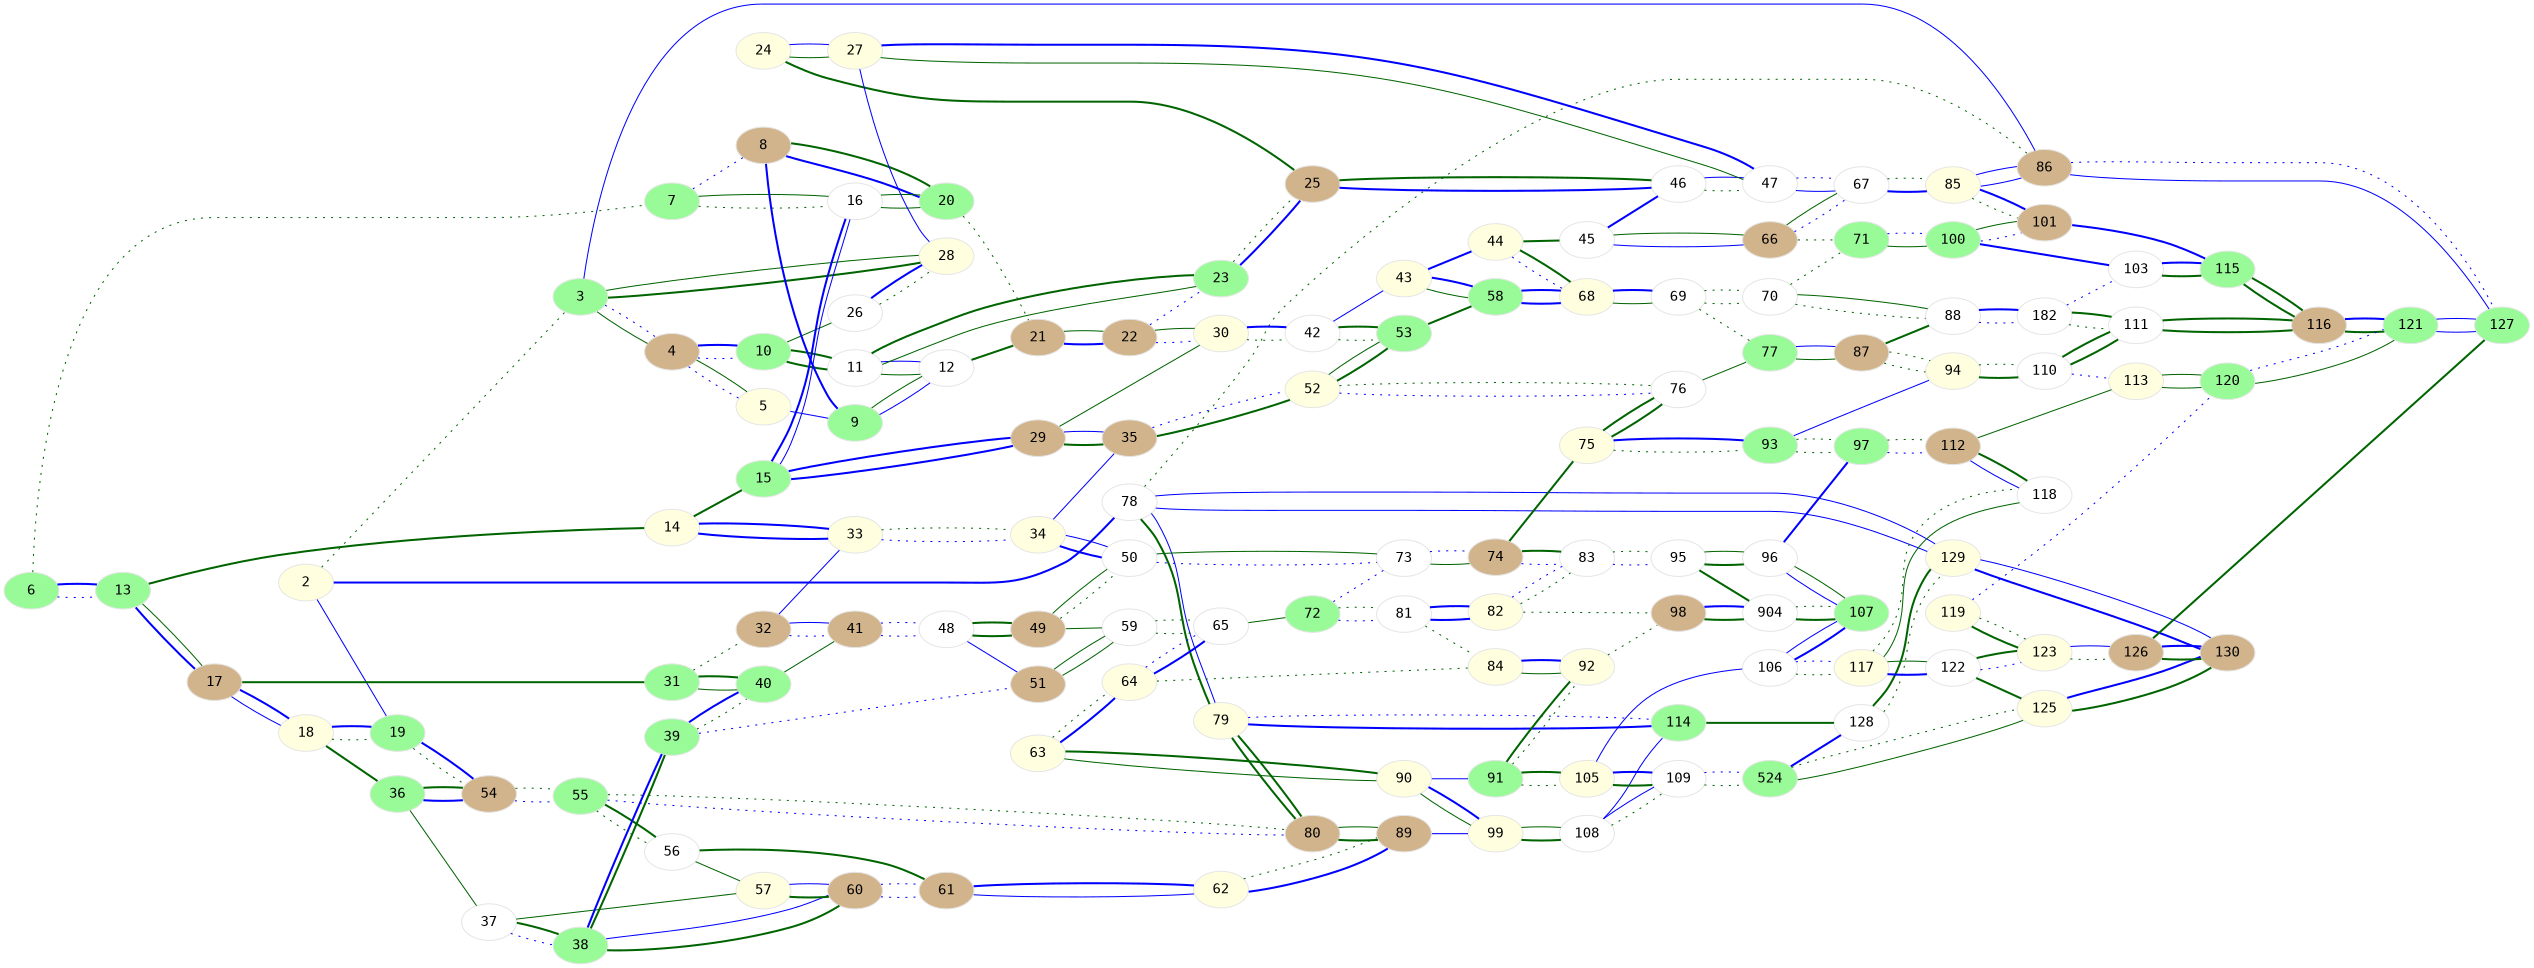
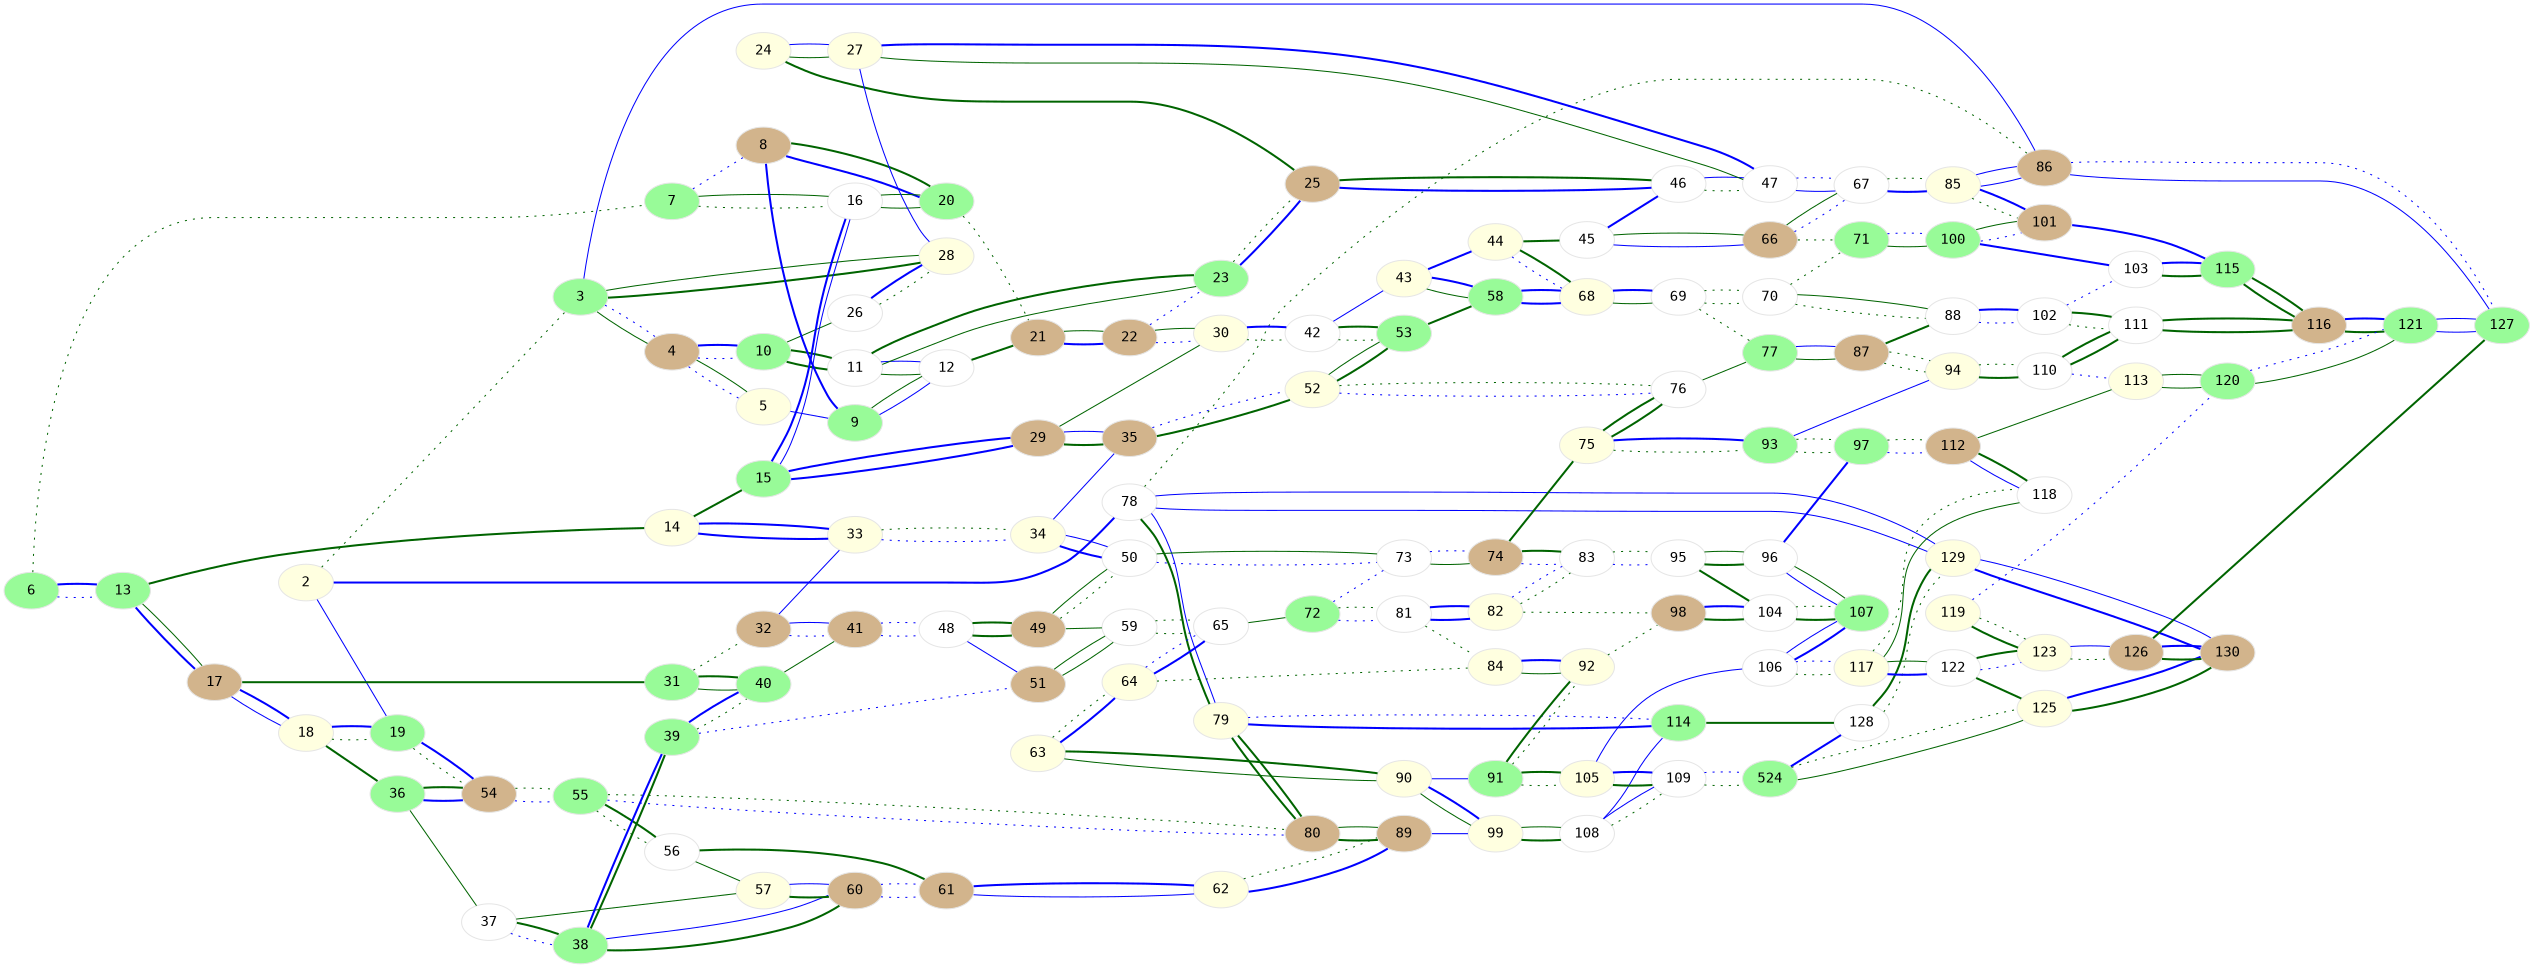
node "182": label "182" -> "102"
node "904": label "904" -> "104"
